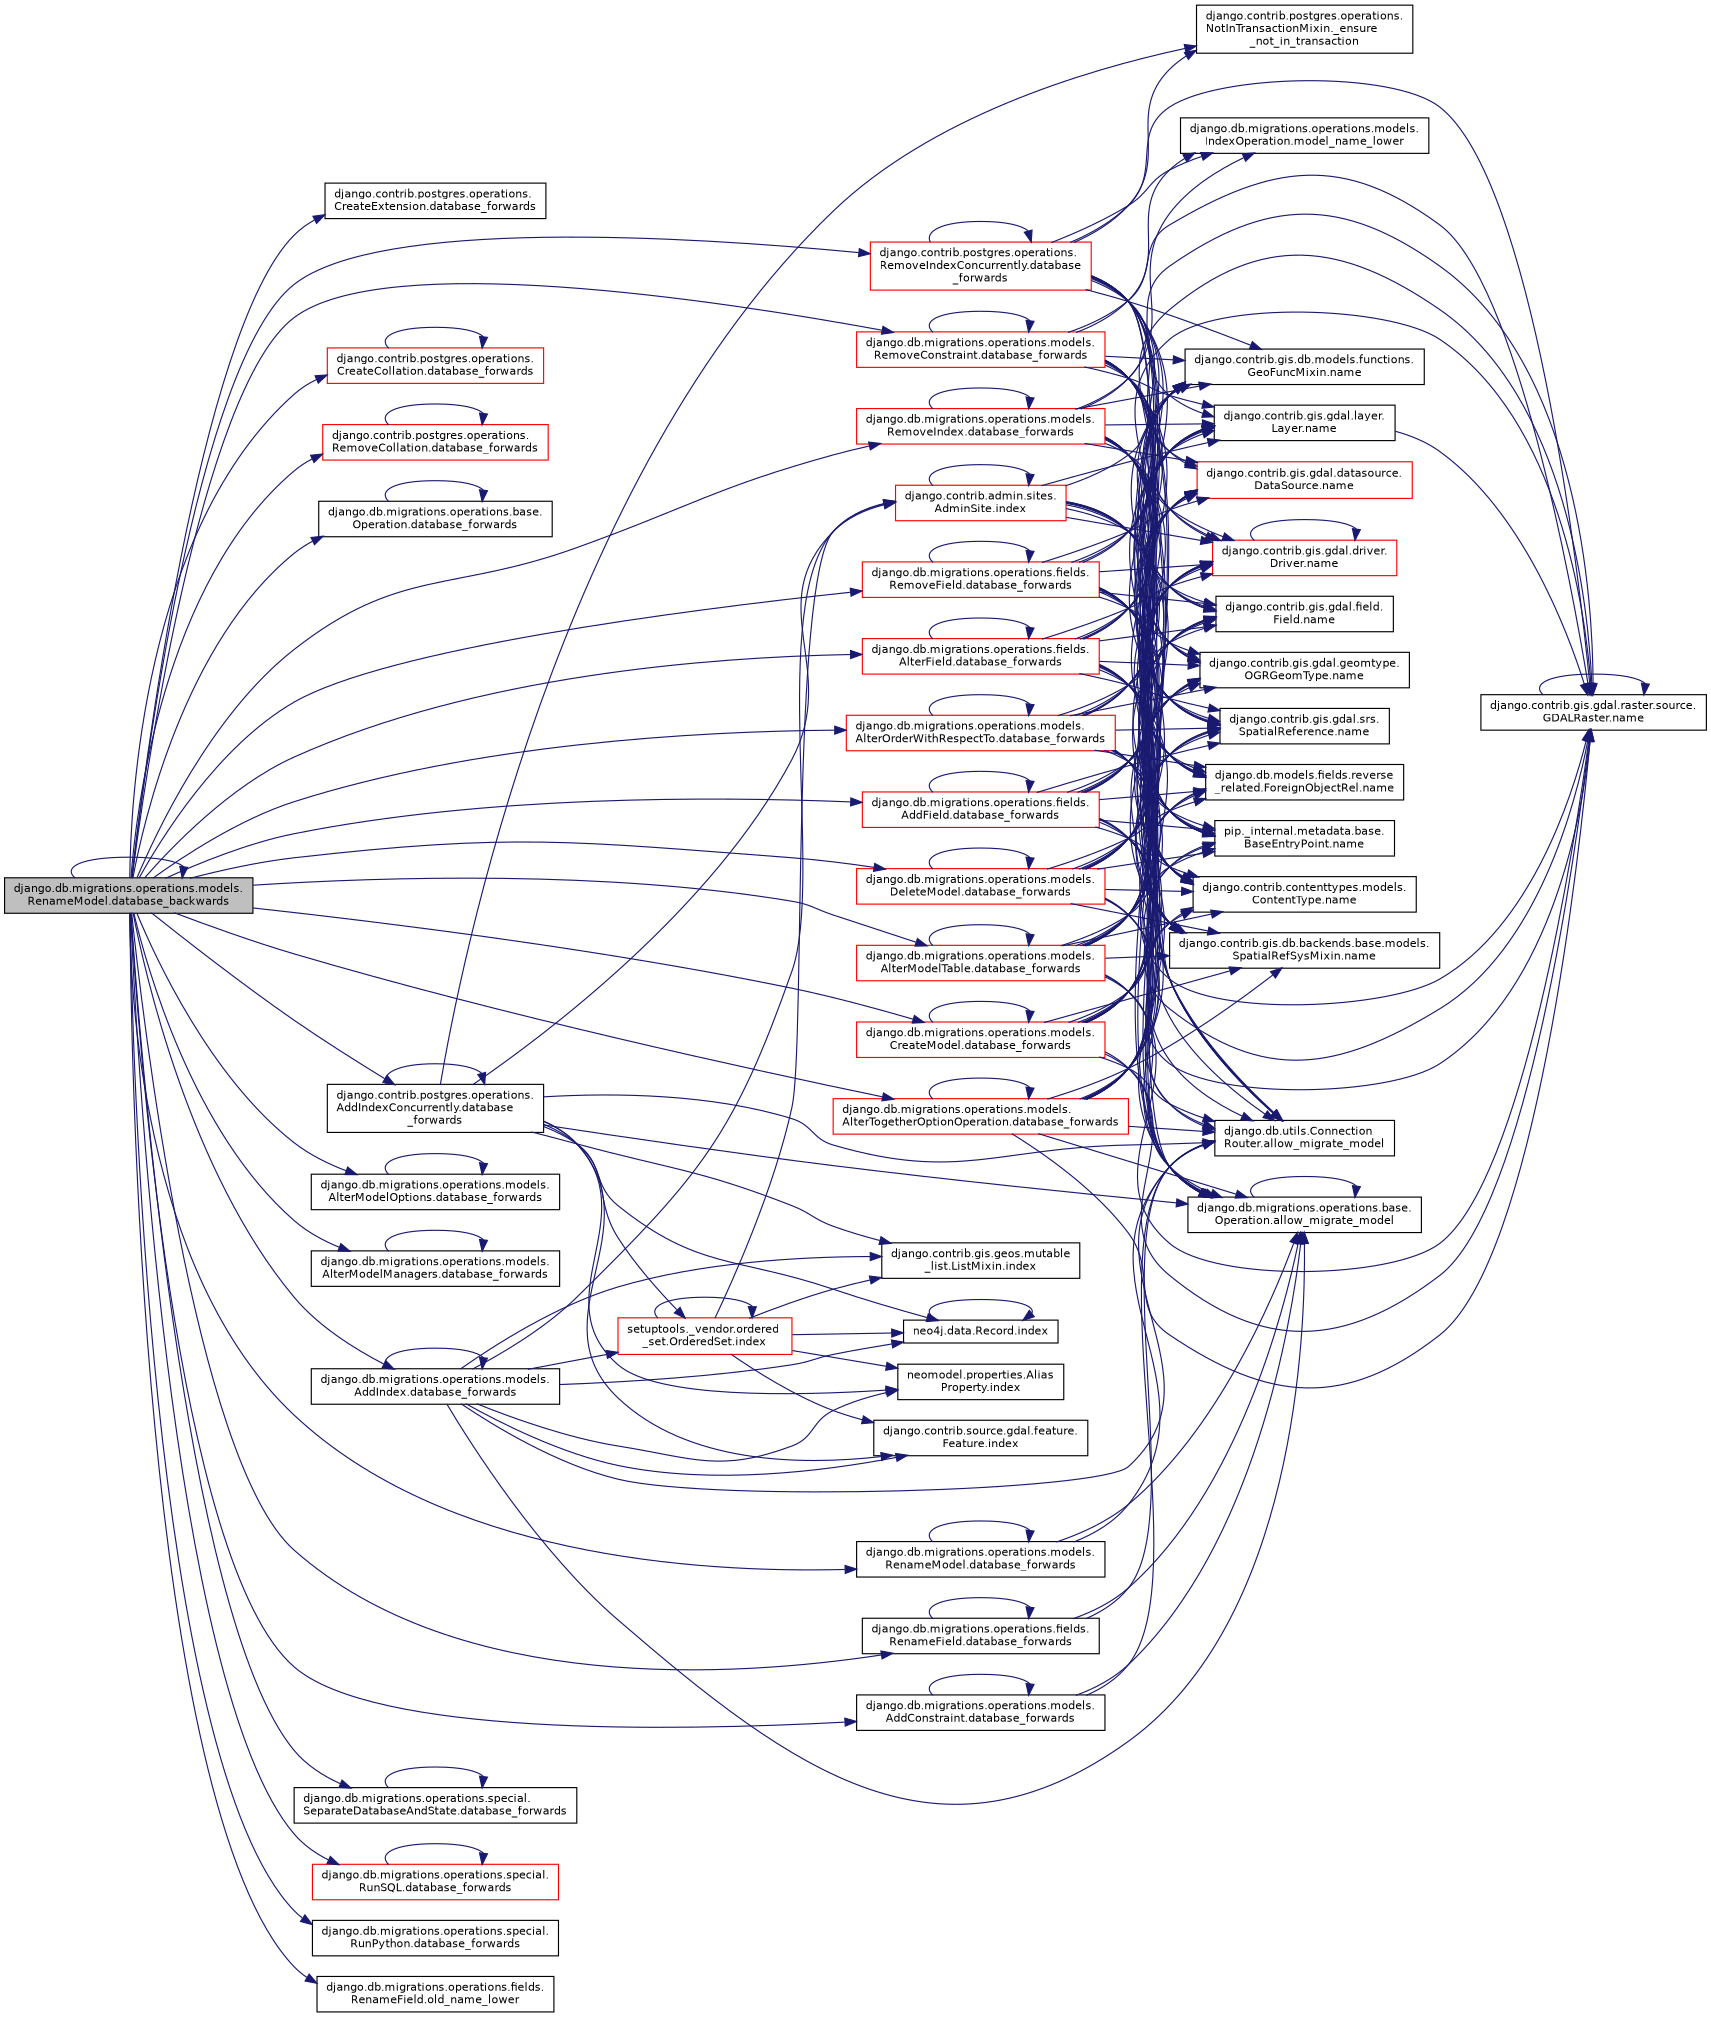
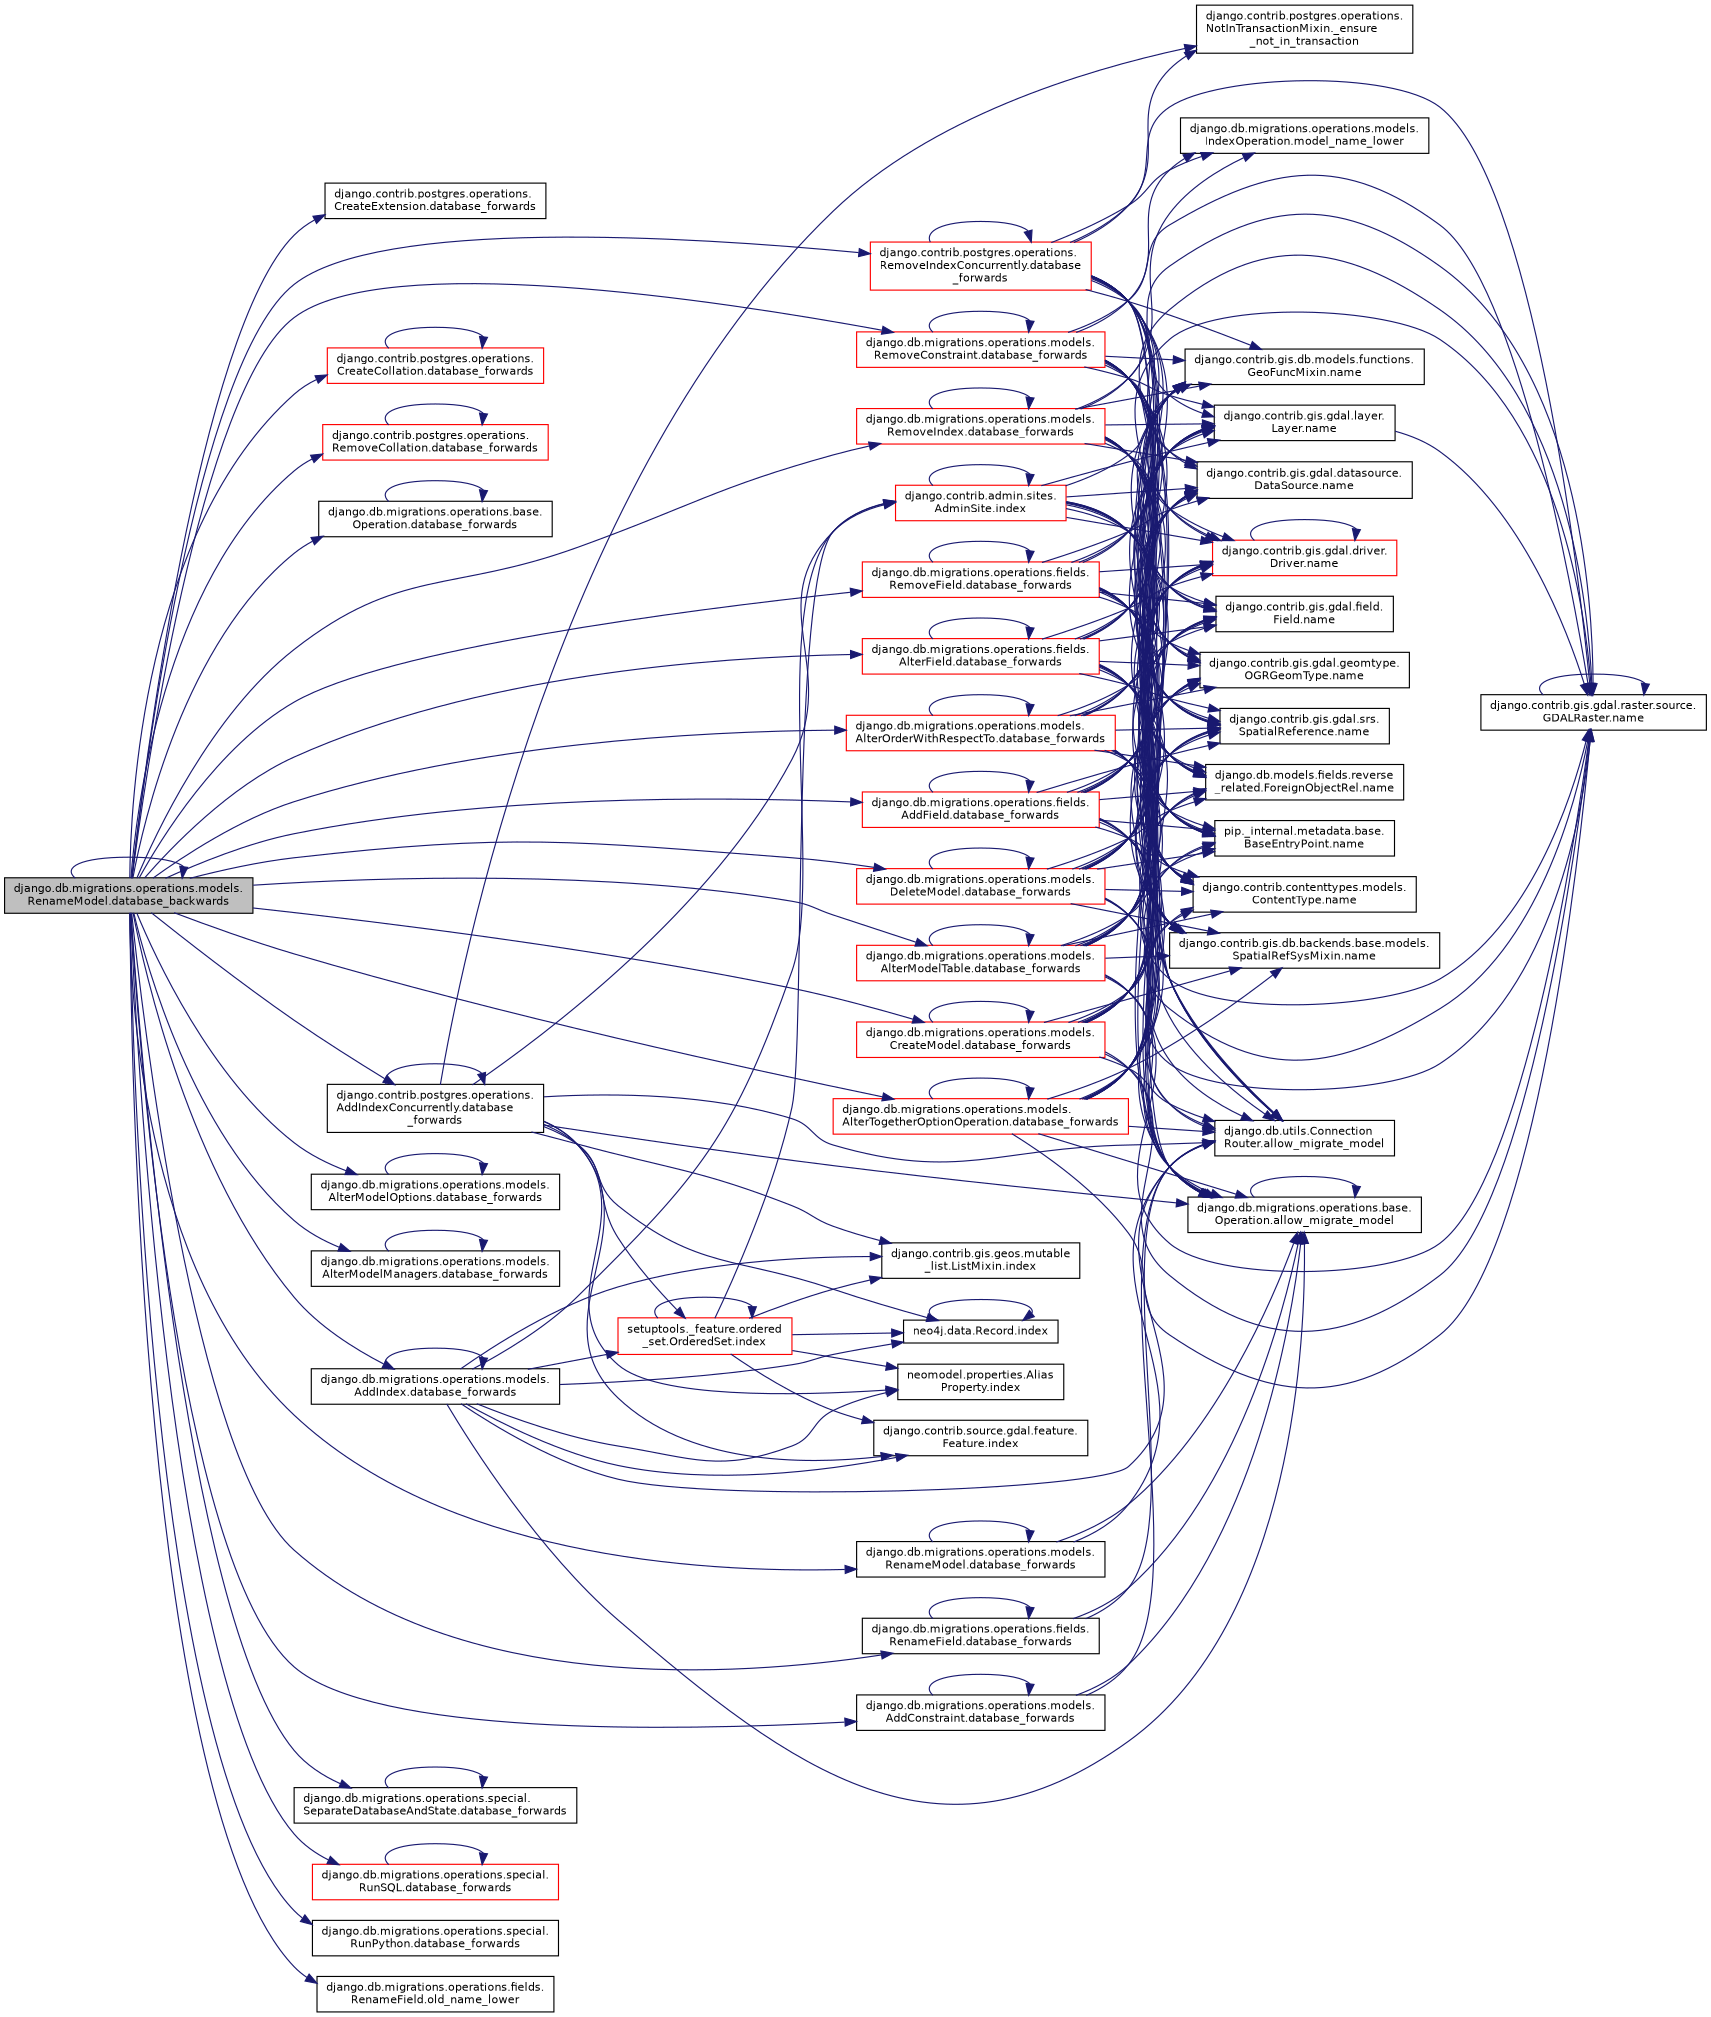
node "django.contrib.gis.gdal.datasource. DataSource.name": color red -> black
edge "django.contrib.admin.sites. AdminSite.index" -> "django.contrib.gis.gdal.datasource. DataSource.name": added
node "setuptools._vendor.ordered _set.OrderedSet.index": label "setuptools._vendor.ordered _set.OrderedSet.index" -> "setuptools._feature.ordered _set.OrderedSet.index"
